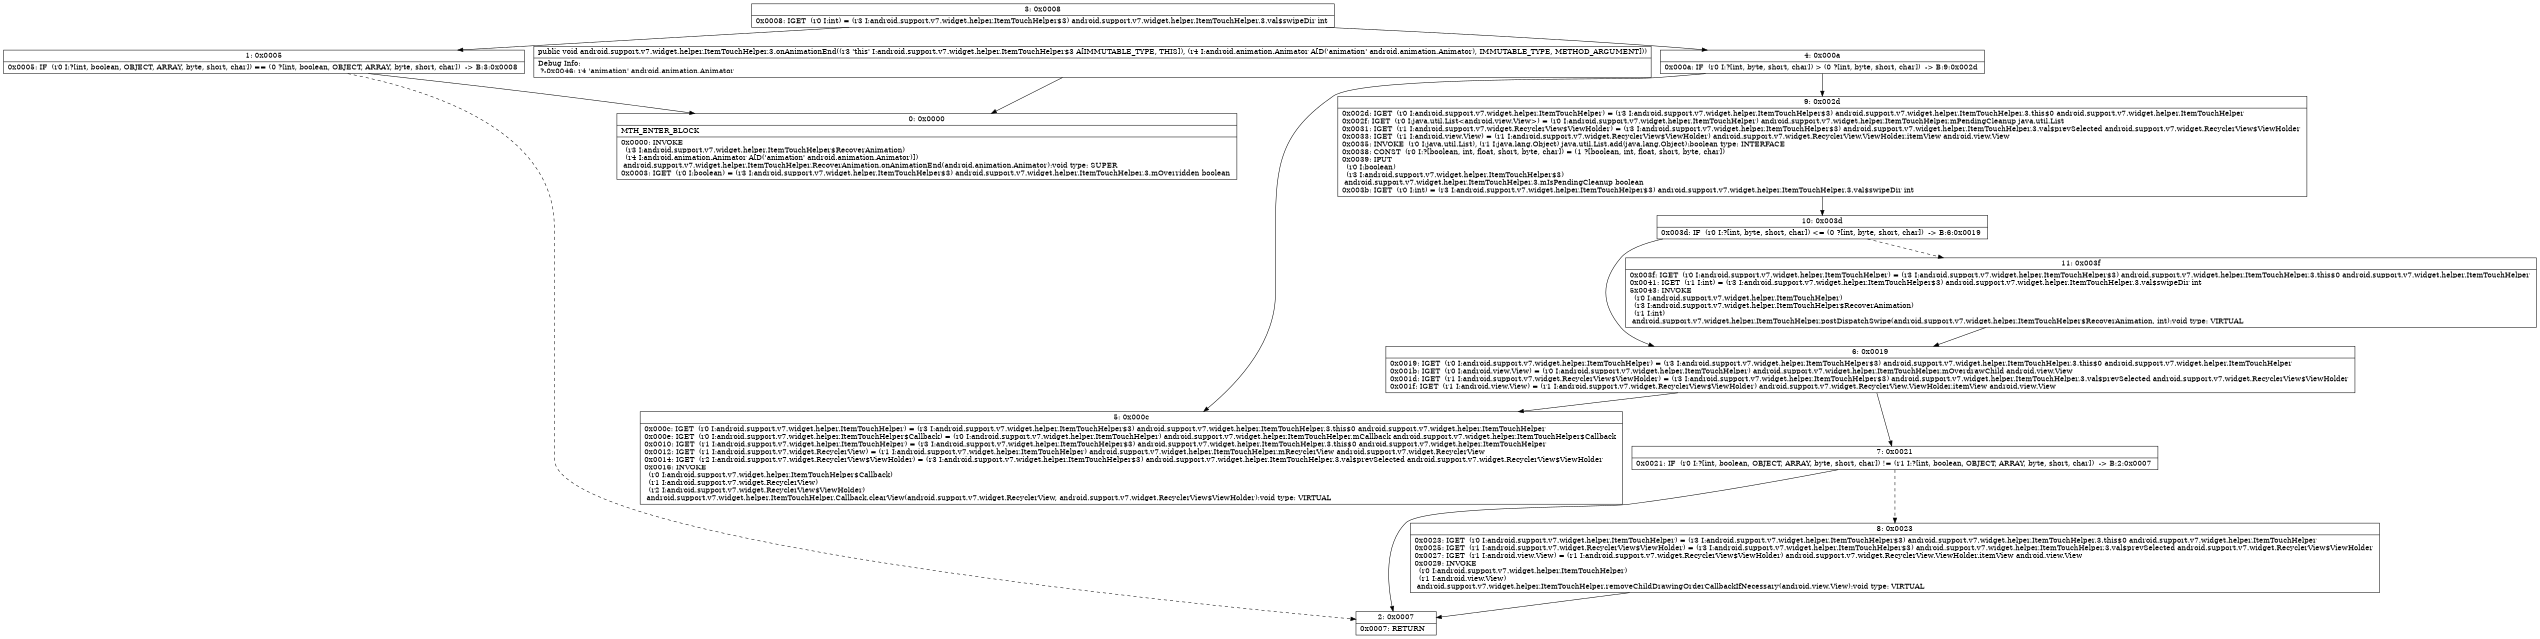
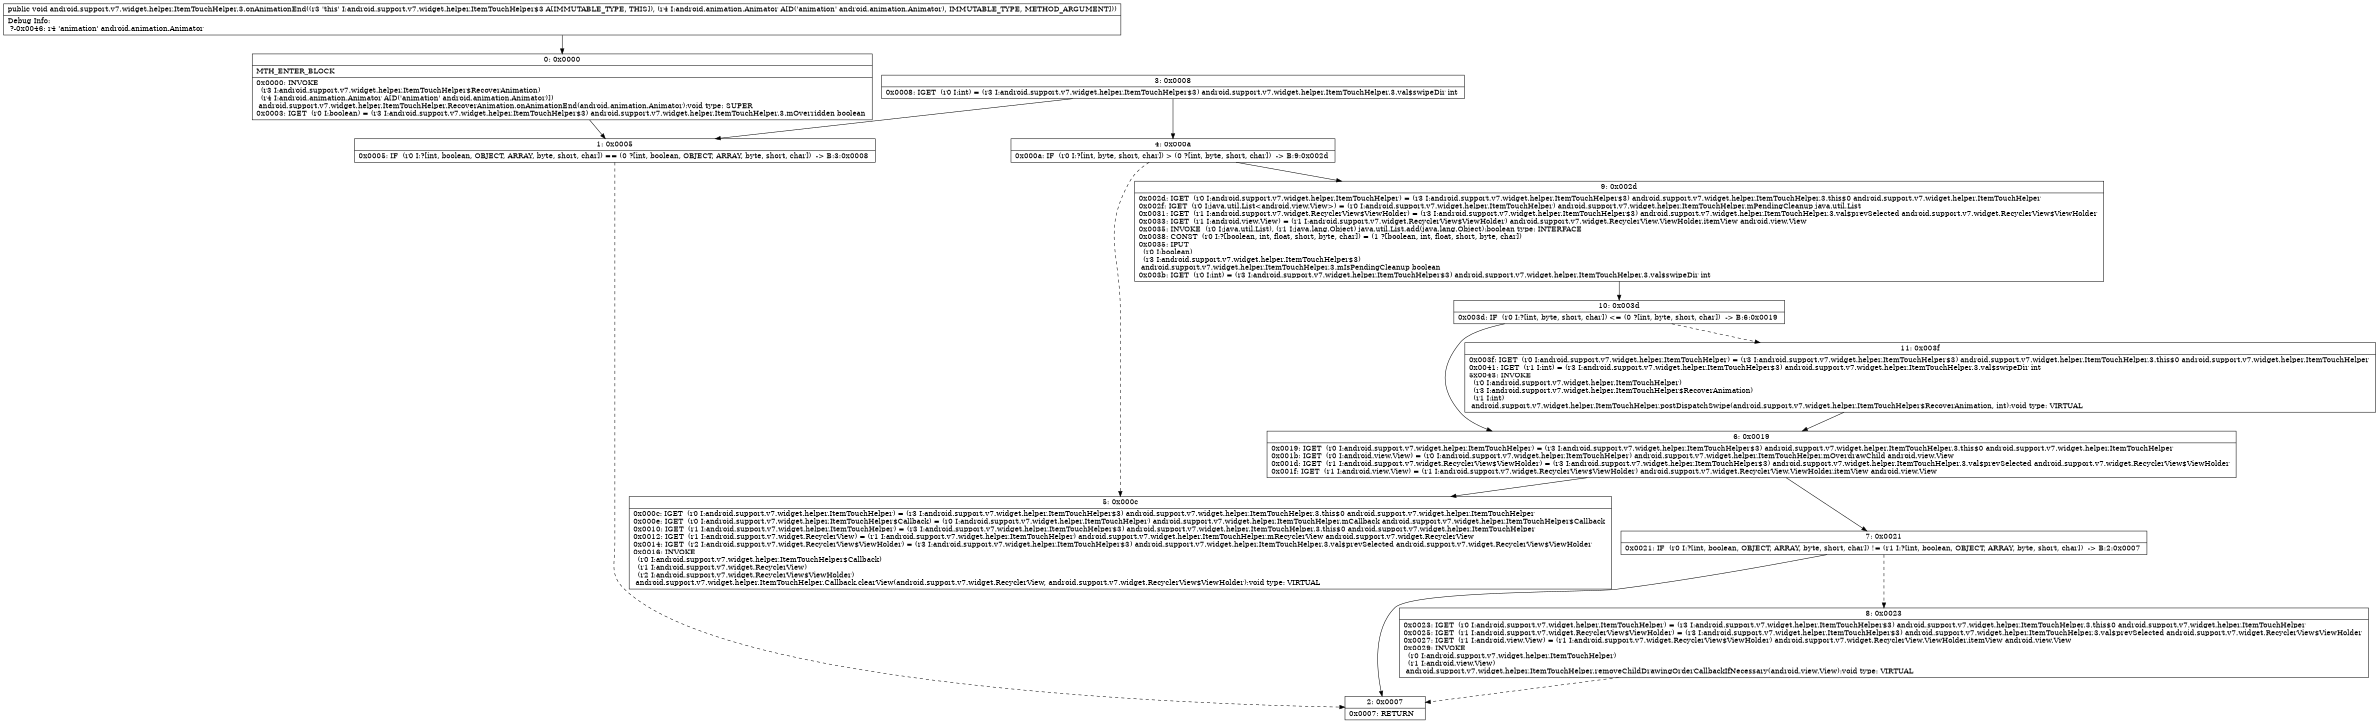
edge "1: 0x0005" -> "0: 0x0000": reversed
edge "4: 0x000a" -> "5: 0x000c": style solid -> dashed
node "9: 0x002d": text "0x0039: IPUT" -> "0x0035: IPUT"
edge "8: 0x0023" -> "2: 0x0007": style solid -> dashed
